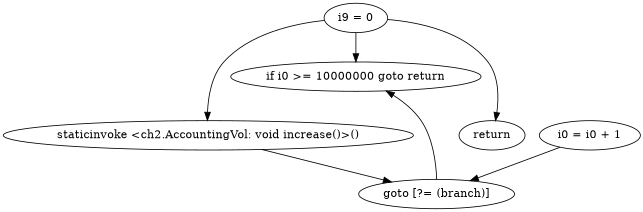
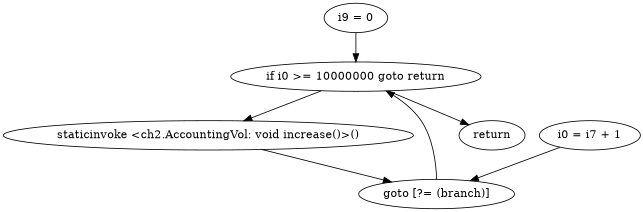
edge "i9 = 0" -> "return": now "if i0 >= 10000000 goto return" -> "return"
edge "i9 = 0" -> "staticinvoke <ch2.AccountingVol: void increase()>()": now "if i0 >= 10000000 goto return" -> "staticinvoke <ch2.AccountingVol: void increase()>()"
node "i0 = i0 + 1": label "i0 = i0 + 1" -> "i0 = i7 + 1"
